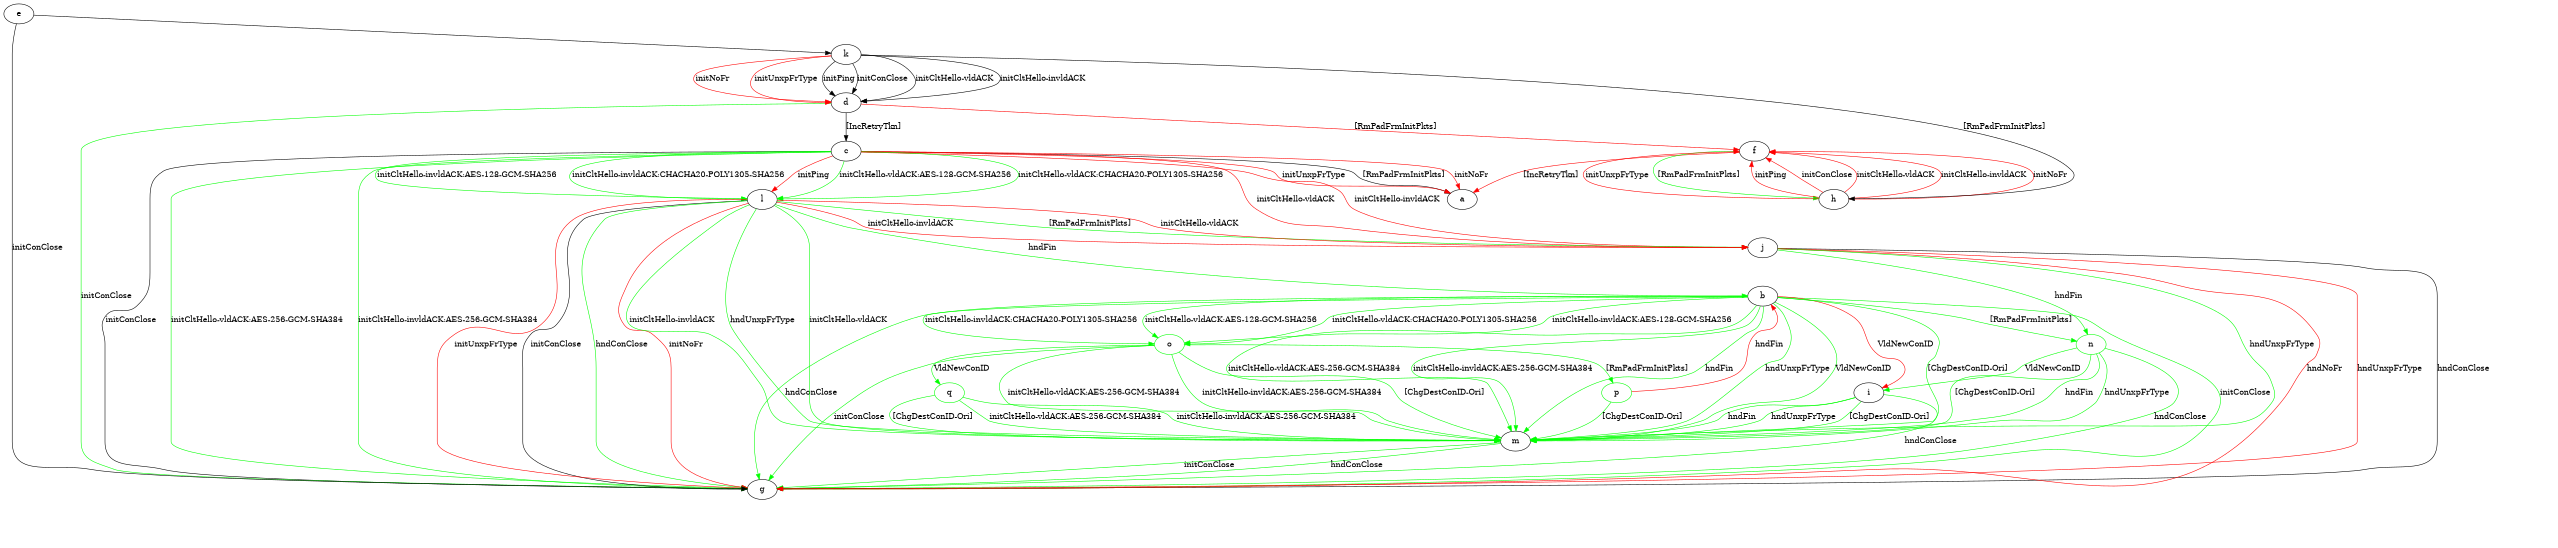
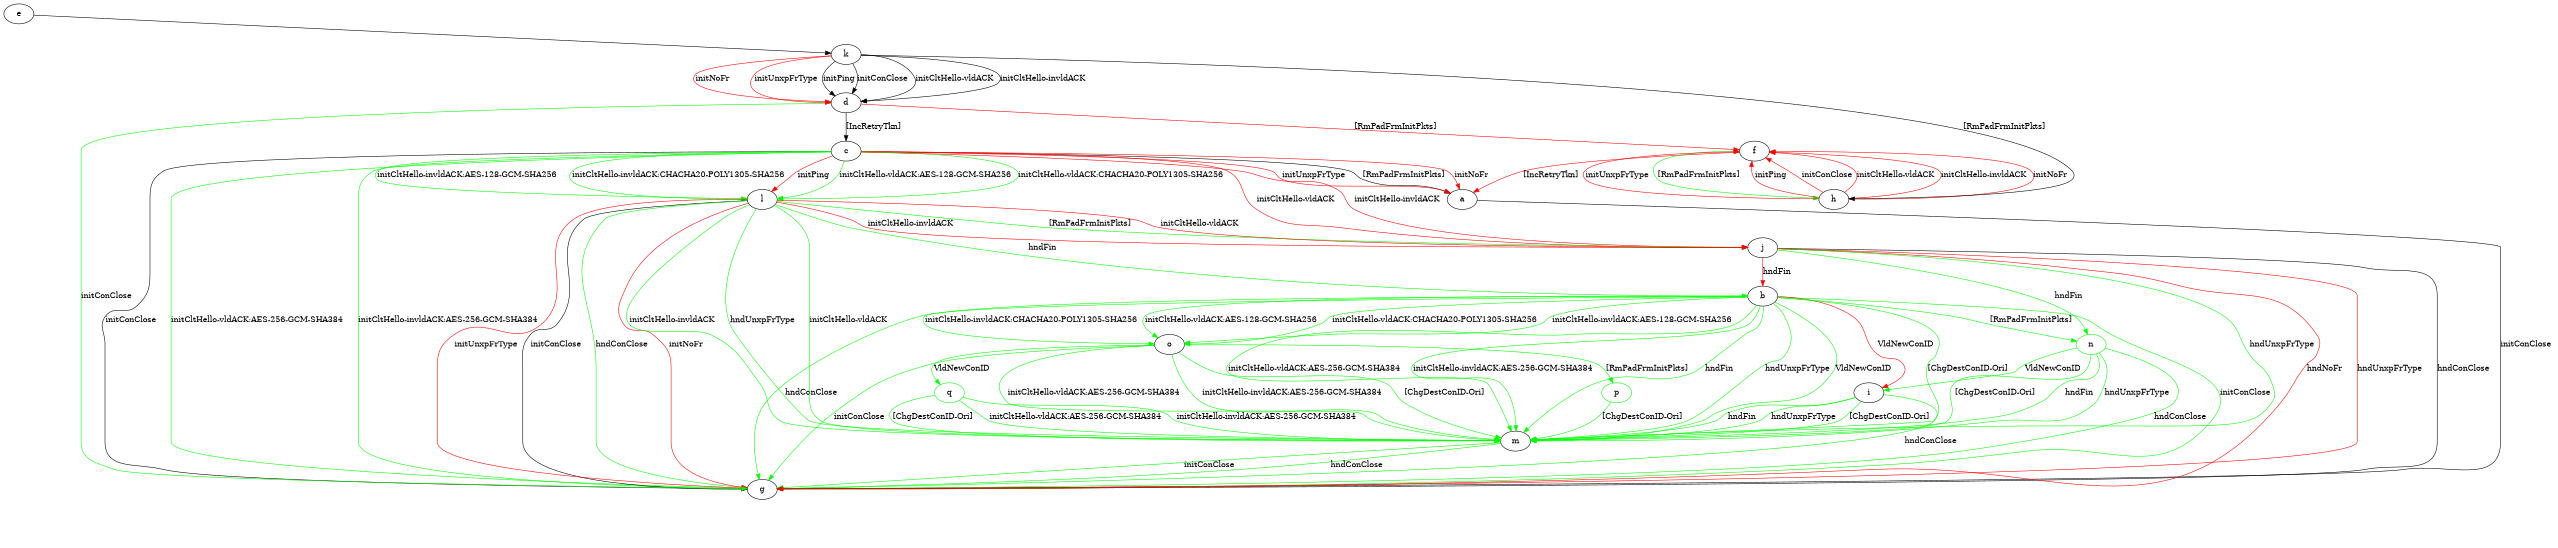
node "o": color green -> black
edge "p" -> "b": now "j" -> "b"
edge "e" -> "g": now "a" -> "g"
